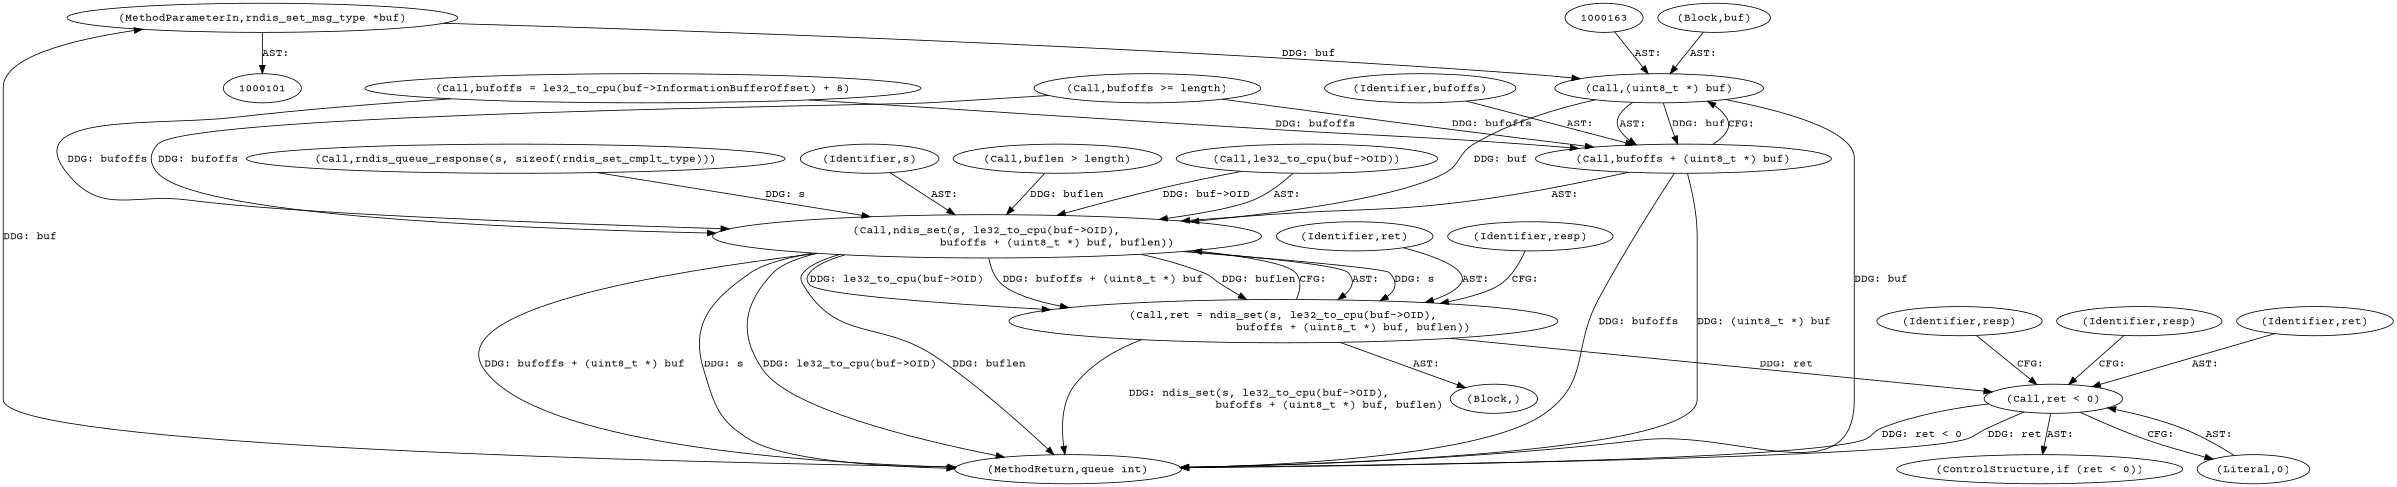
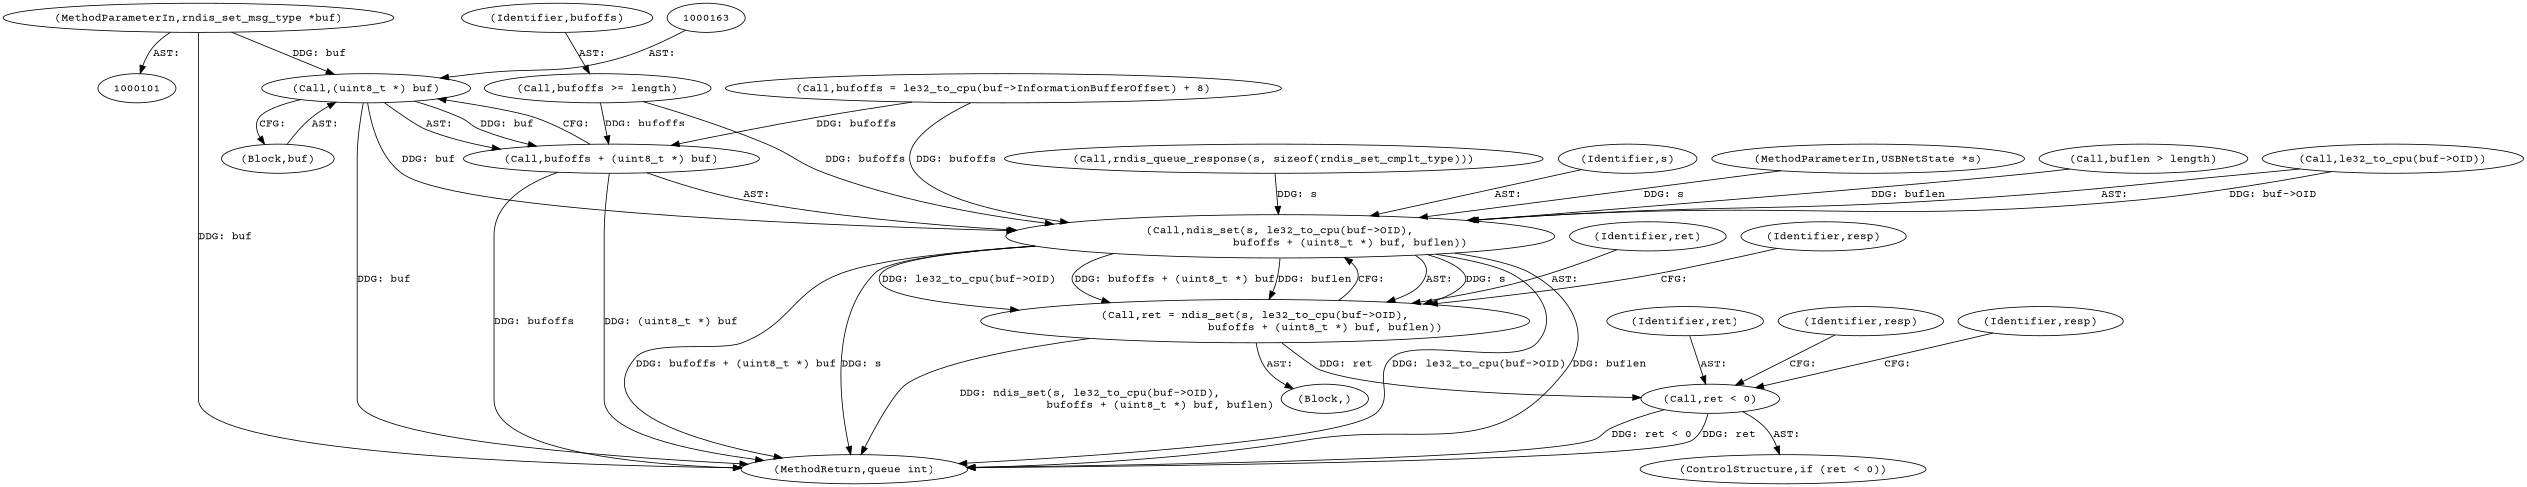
edge "(Call,(uint8_t *) buf)" -> "(Block,buf)": added, label "CFG:"
edge "(Identifier,bufoffs)" -> "(Call,bufoffs + (uint8_t *) buf)": now "(Identifier,bufoffs)" -> "(Call,bufoffs >= length)"
node "(MethodParameterIn,USBNetState *s)": added
edge "(MethodReturn,queue int)" -> "(MethodParameterIn,rndis_set_msg_type *buf)": reversed
node "(Literal,0)": removed
